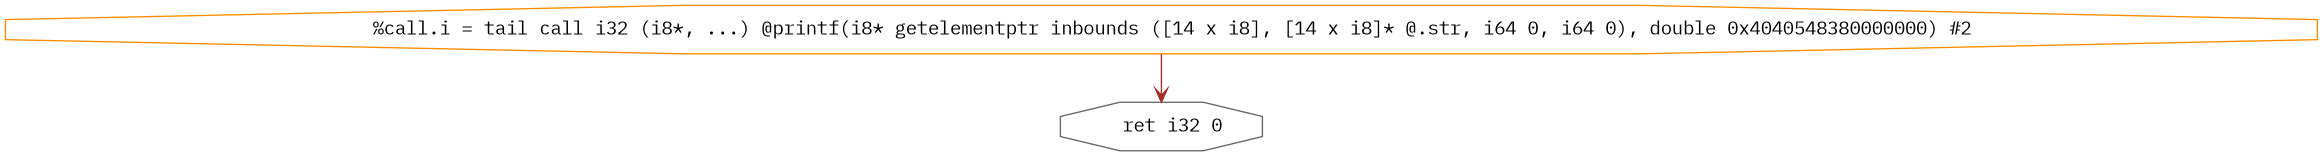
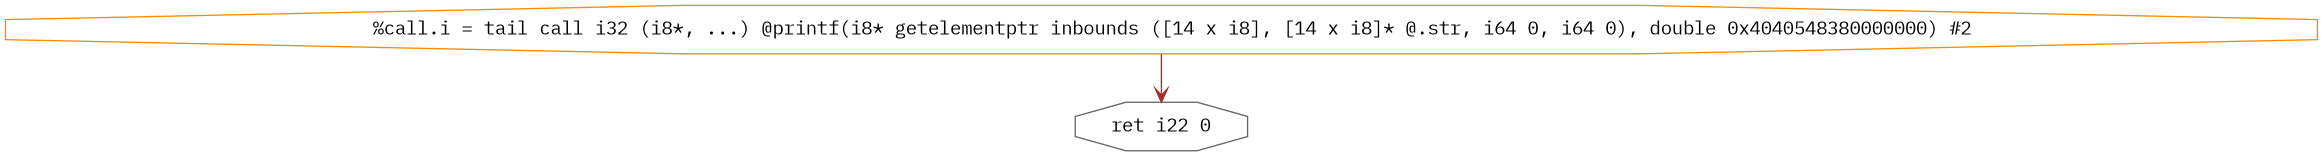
node "ret i32 0": label "ret i32 0" -> "ret i22 0"
